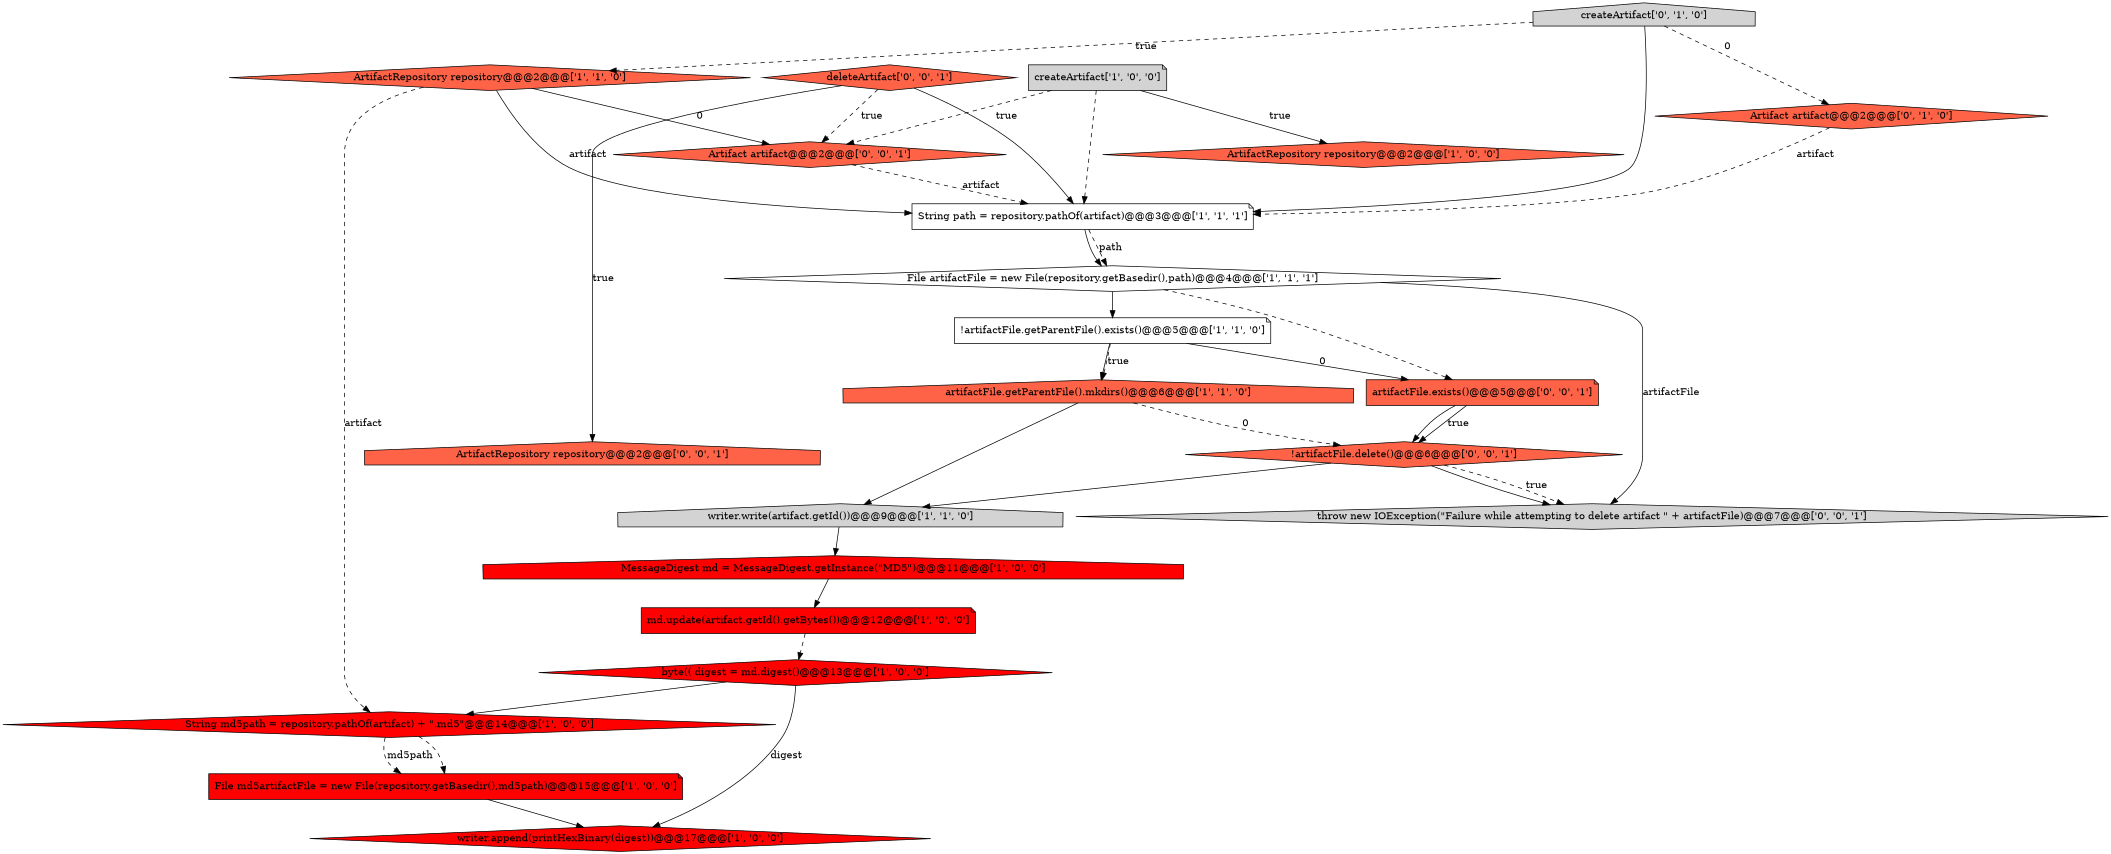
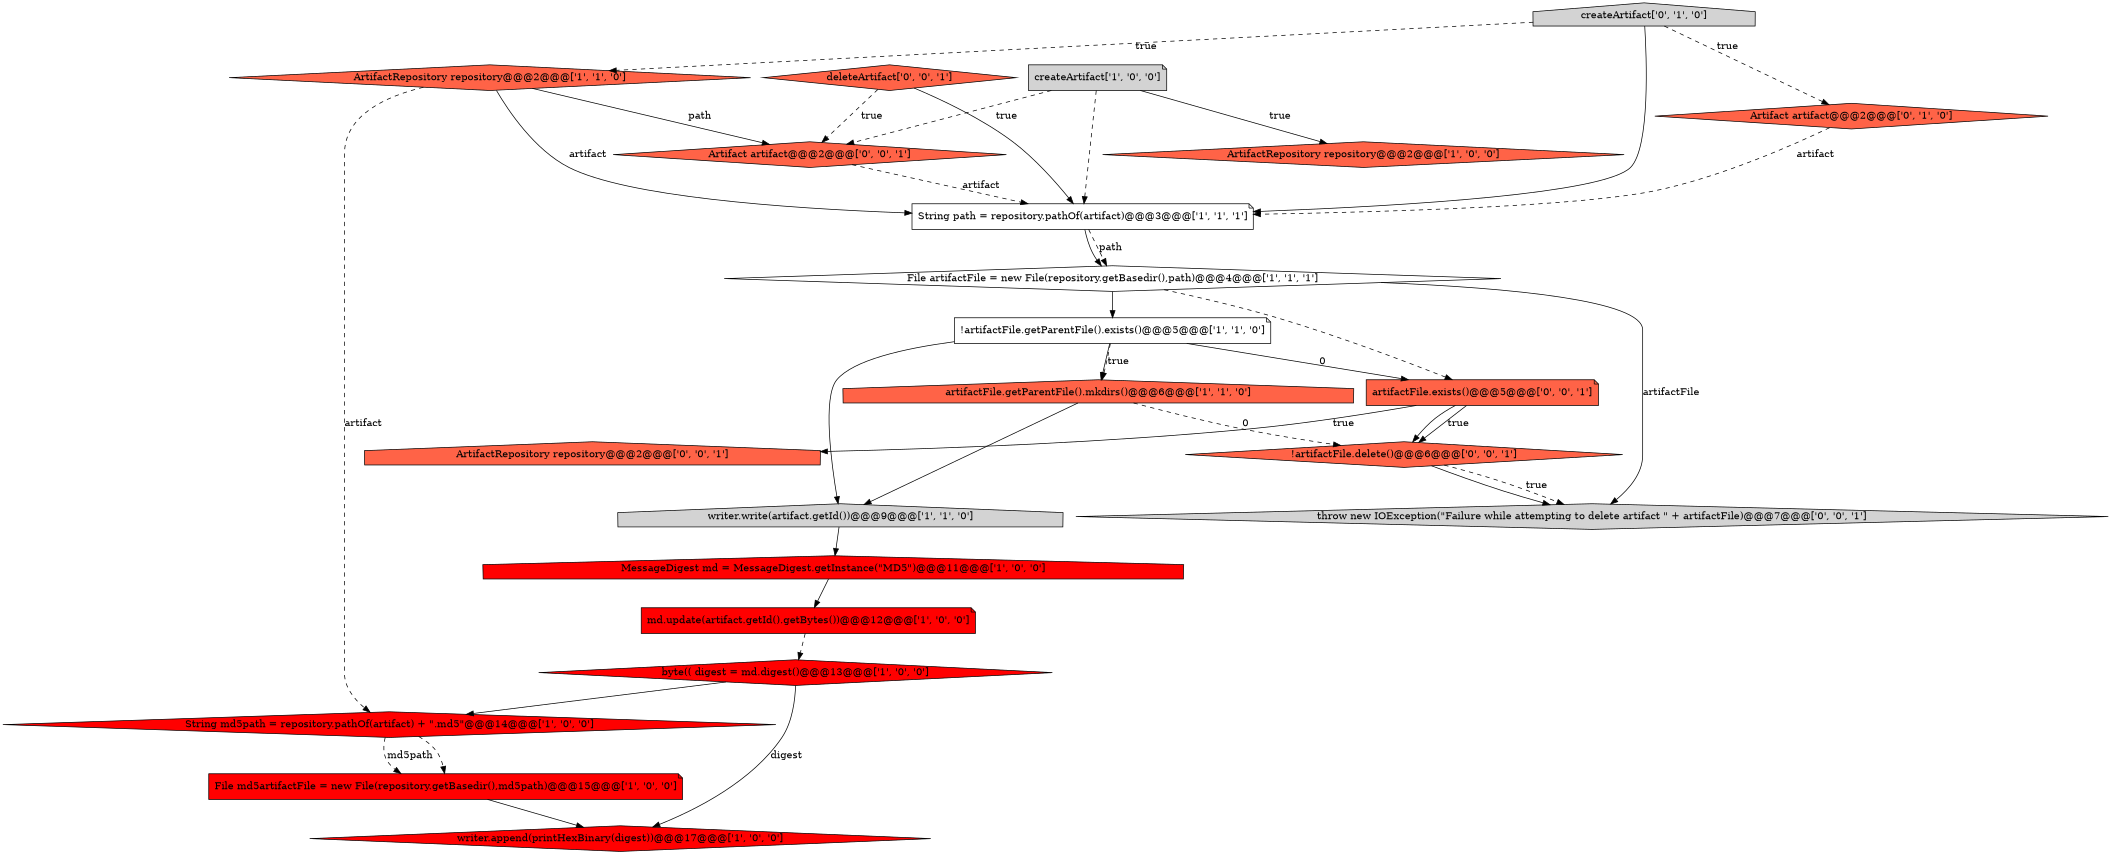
edge "createArtifact['0', '1', '0']" -> "Artifact artifact@@@2@@@['0', '1', '0']": label "0" -> "true"
edge "ArtifactRepository repository@@@2@@@['1', '1', '0']" -> "Artifact artifact@@@2@@@['0', '0', '1']": label "0" -> "path"
edge "deleteArtifact['0', '0', '1']" -> "ArtifactRepository repository@@@2@@@['0', '0', '1']": now "artifactFile.exists()@@@5@@@['0', '0', '1']" -> "ArtifactRepository repository@@@2@@@['0', '0', '1']"
edge "!artifactFile.delete()@@@6@@@['0', '0', '1']" -> "writer.write(artifact.getId())@@@9@@@['1', '1', '0']": now "!artifactFile.getParentFile().exists()@@@5@@@['1', '1', '0']" -> "writer.write(artifact.getId())@@@9@@@['1', '1', '0']"
